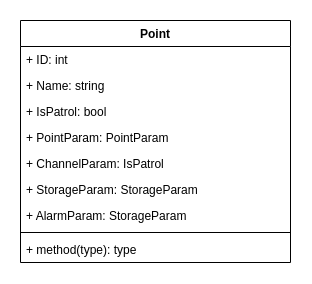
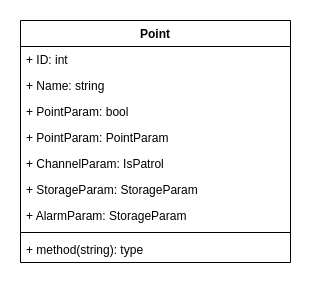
node "+ IsPatrol: bool": label "+ IsPatrol: bool" -> "+ PointParam: bool"
node "+ method(type): type": label "+ method(type): type" -> "+ method(string): type"
